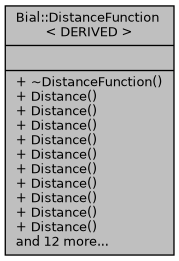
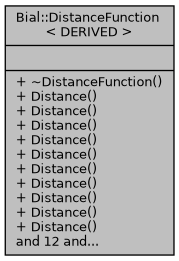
node "Bial::DistanceFunction": text "and 12 more..." -> "and 12 and..."
